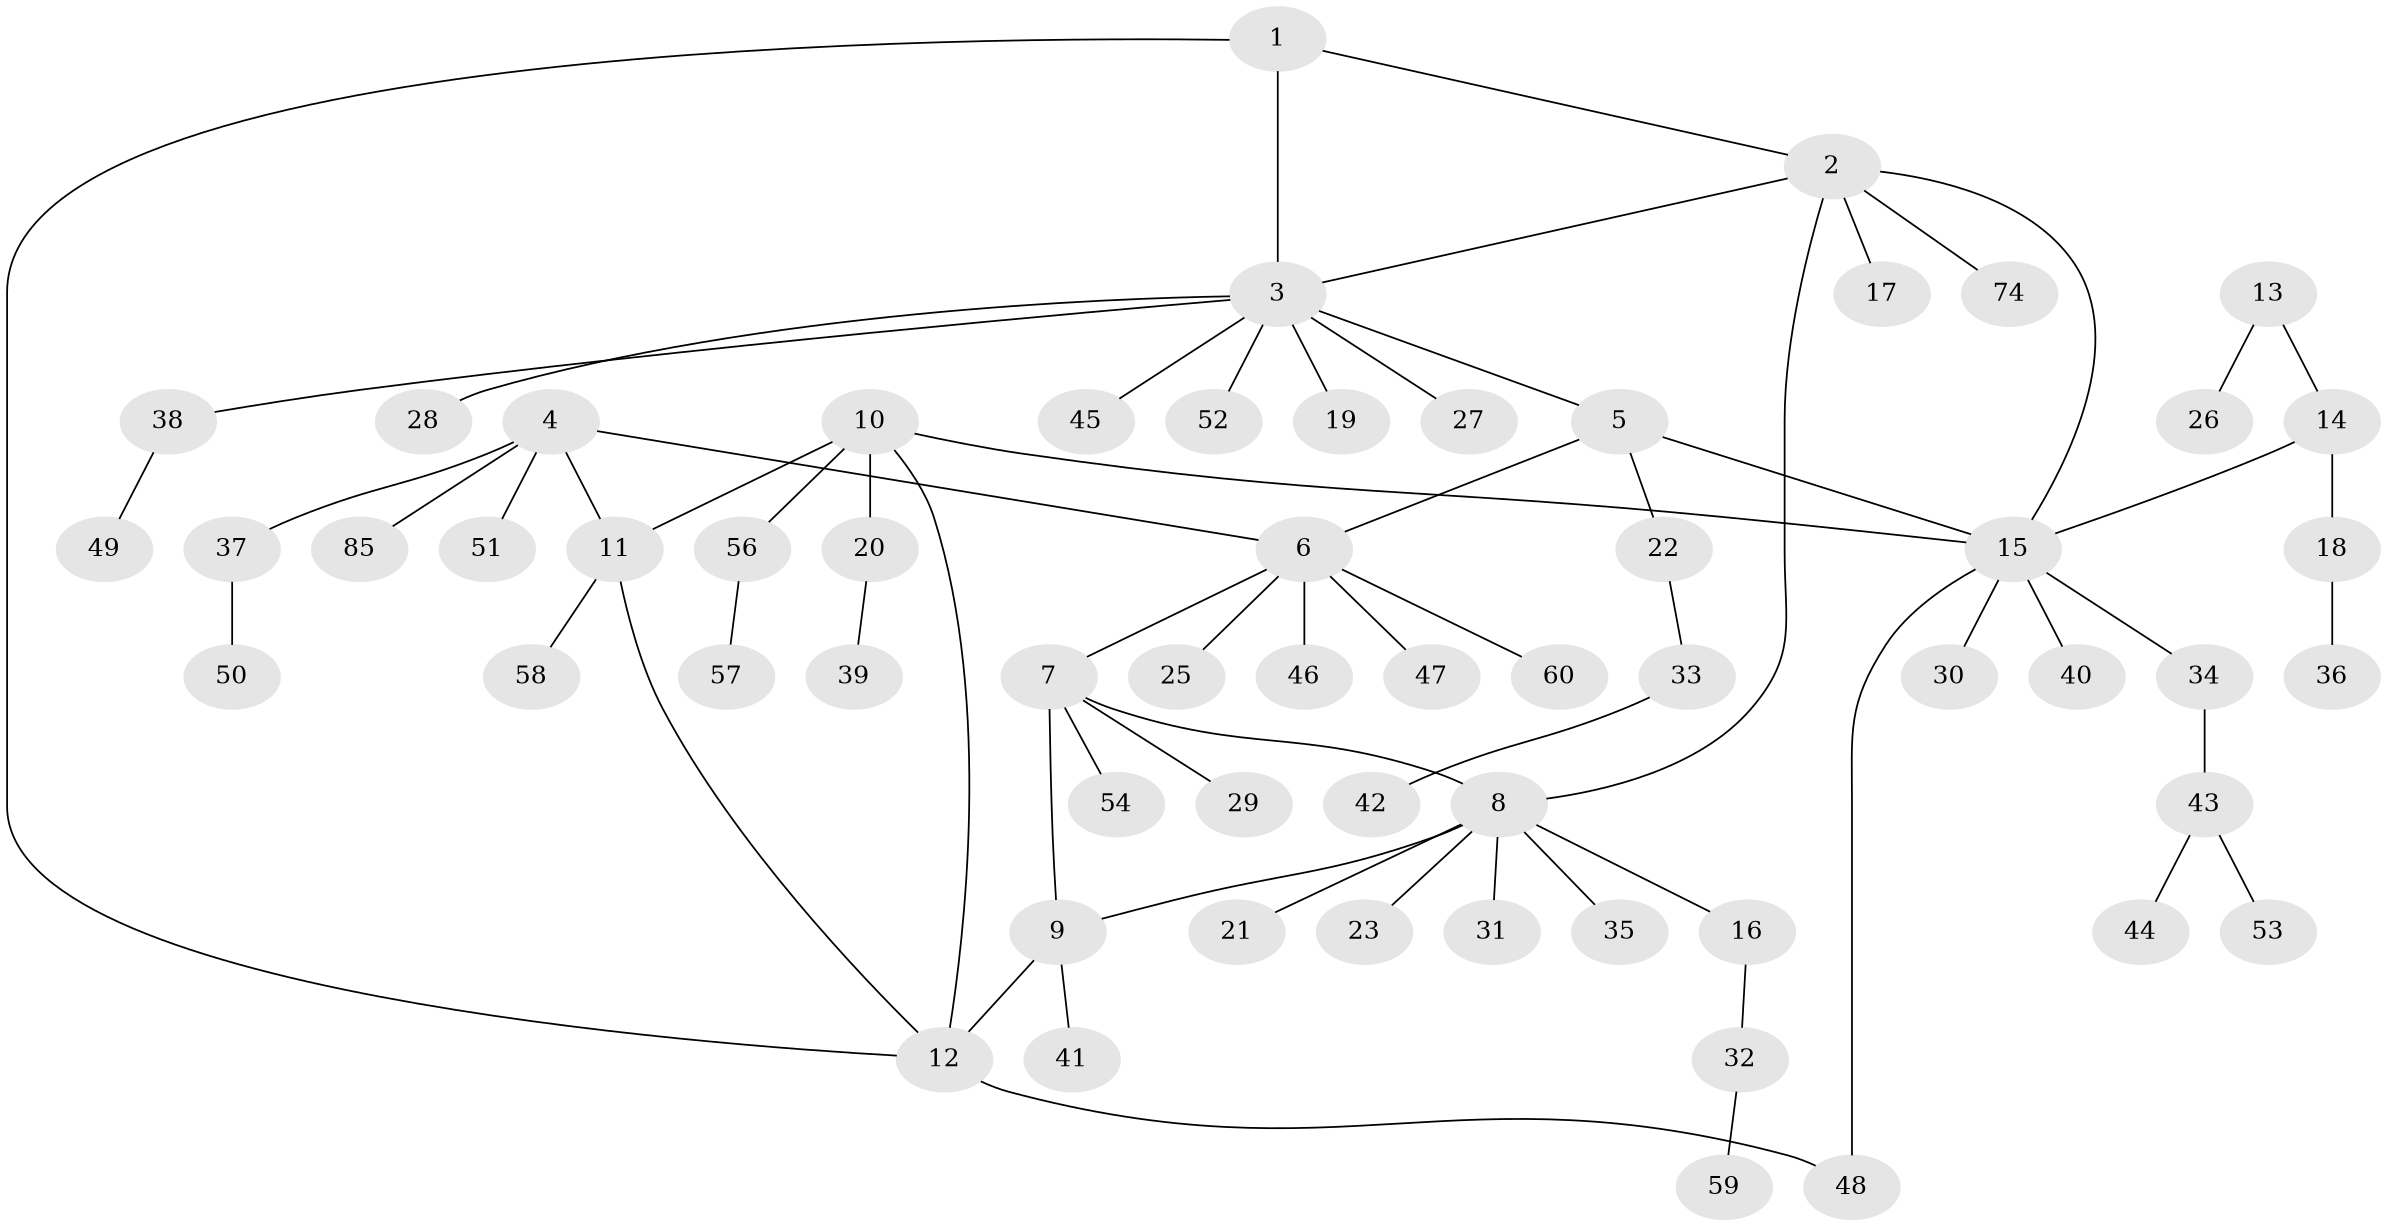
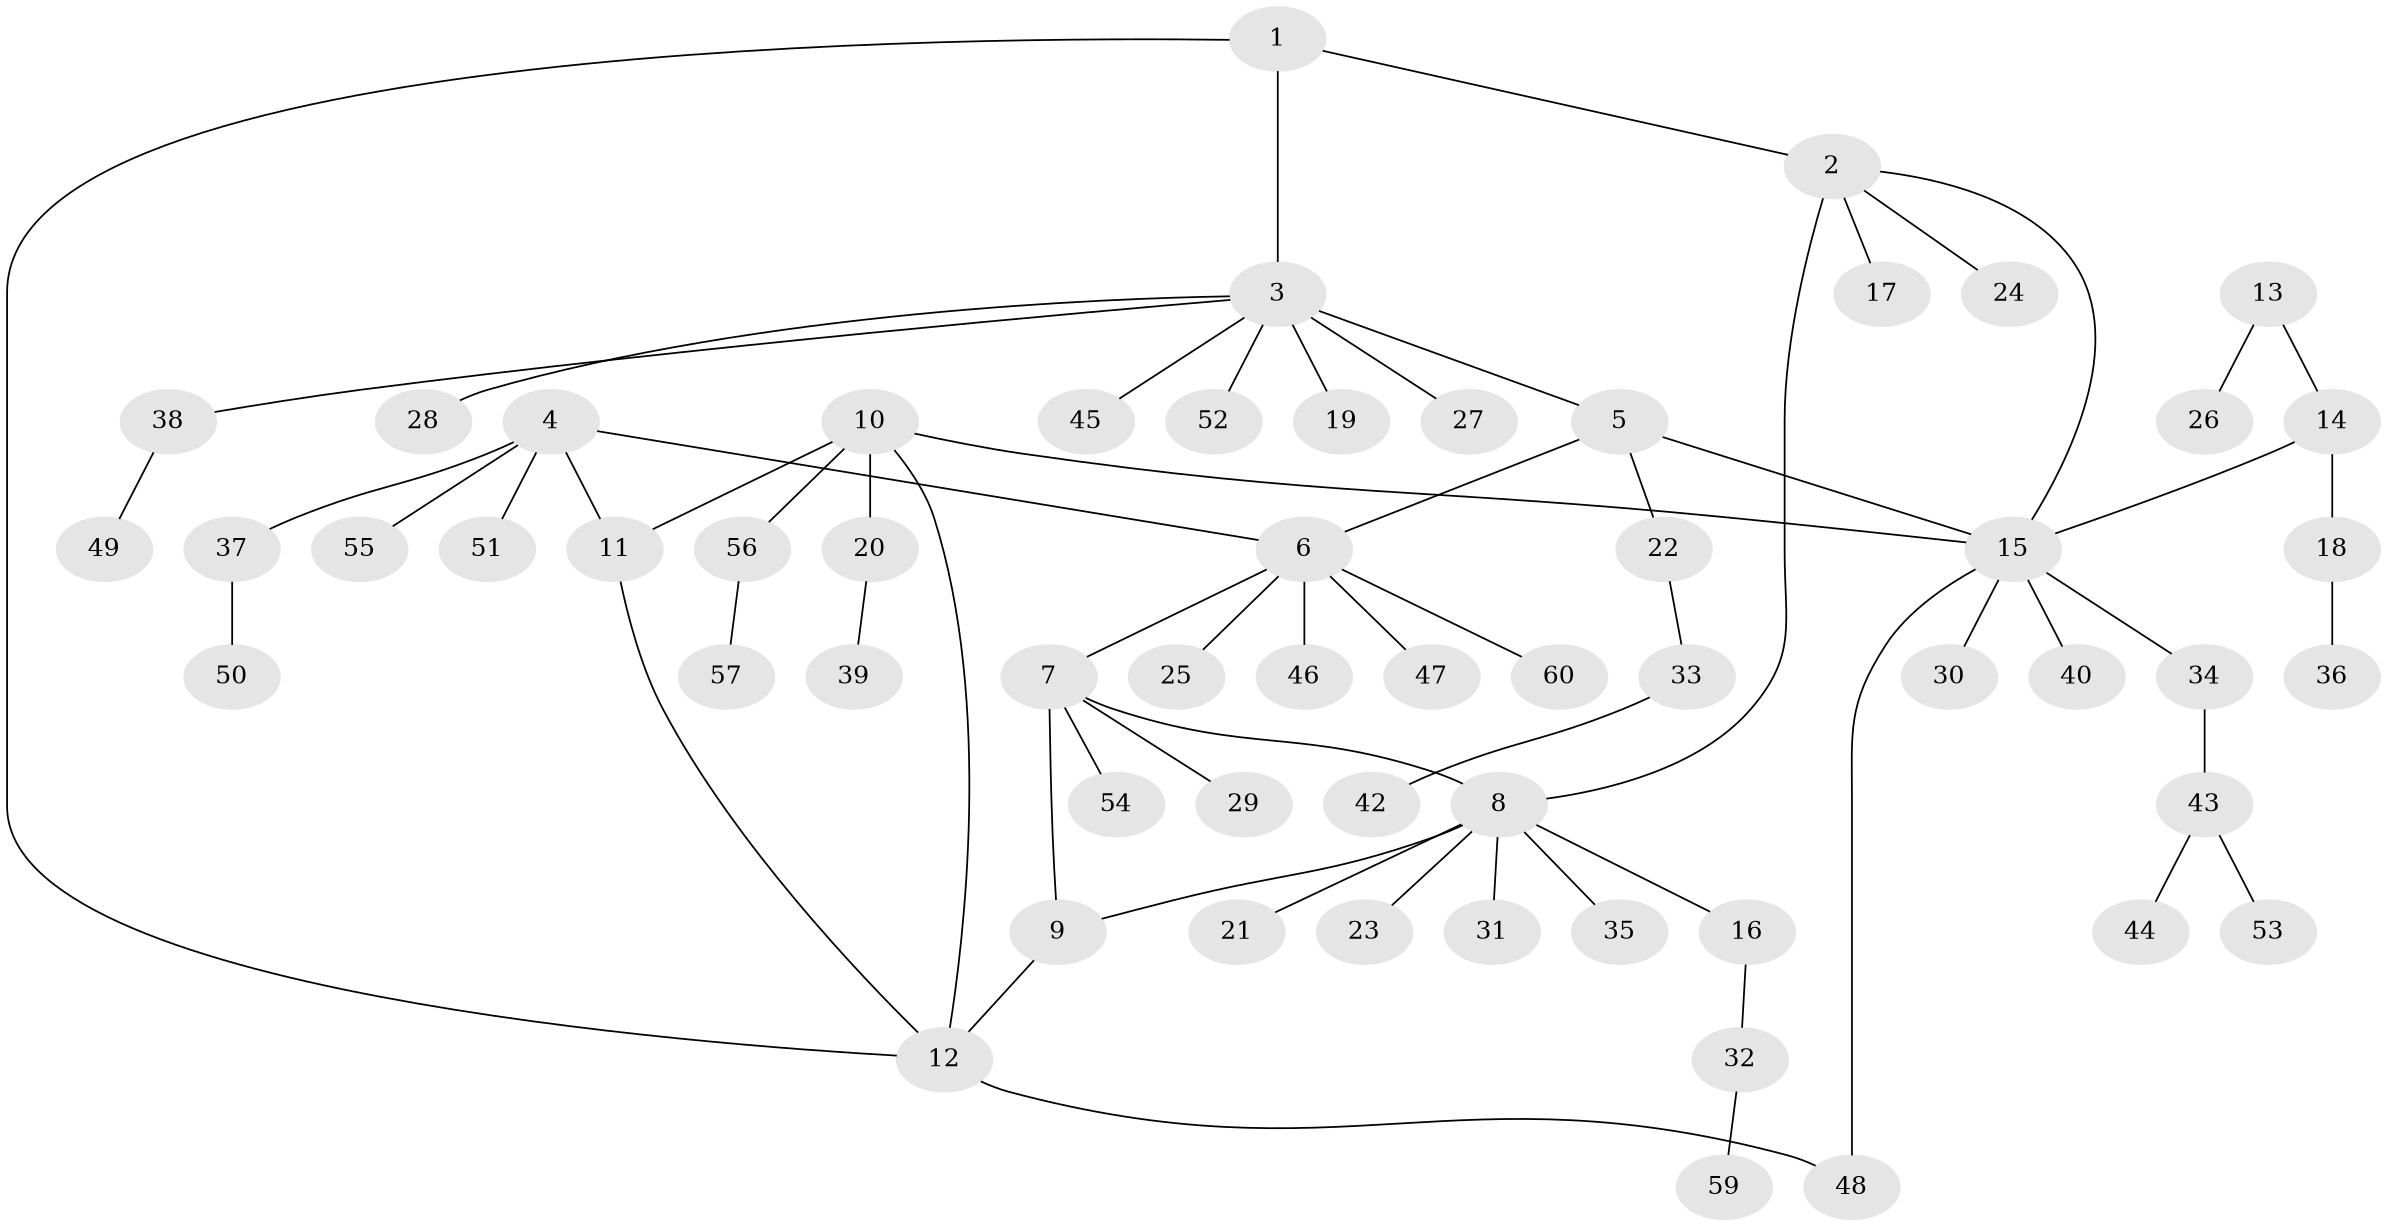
edge "2" -- "3": removed
node "74": label "74" -> "24"
node "85": label "85" -> "55"
node "58": removed
node "41": removed
